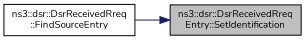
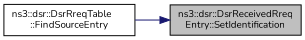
node "ns3::dsr::DsrReceivedRreq ::FindSourceEntry": label "ns3::dsr::DsrReceivedRreq ::FindSourceEntry" -> "ns3::dsr::DsrRreqTable ::FindSourceEntry"
